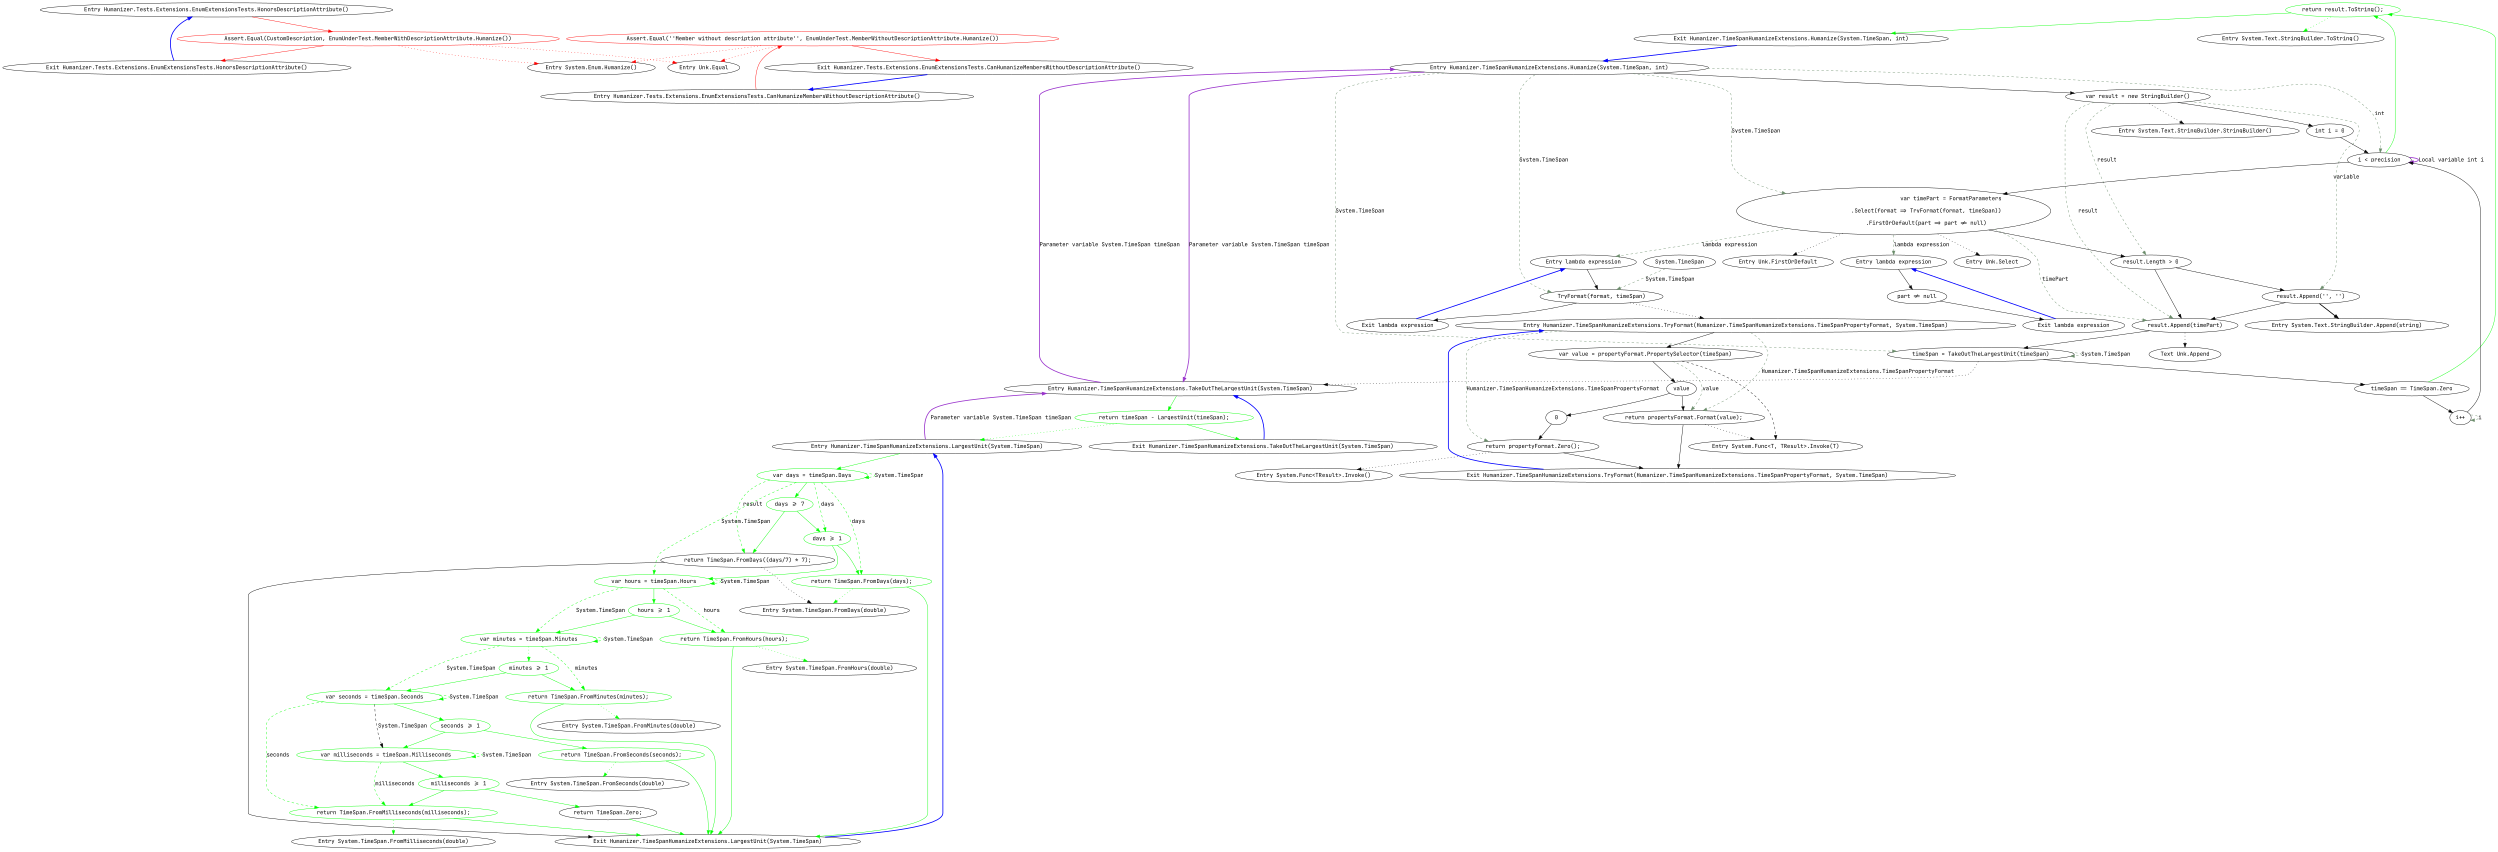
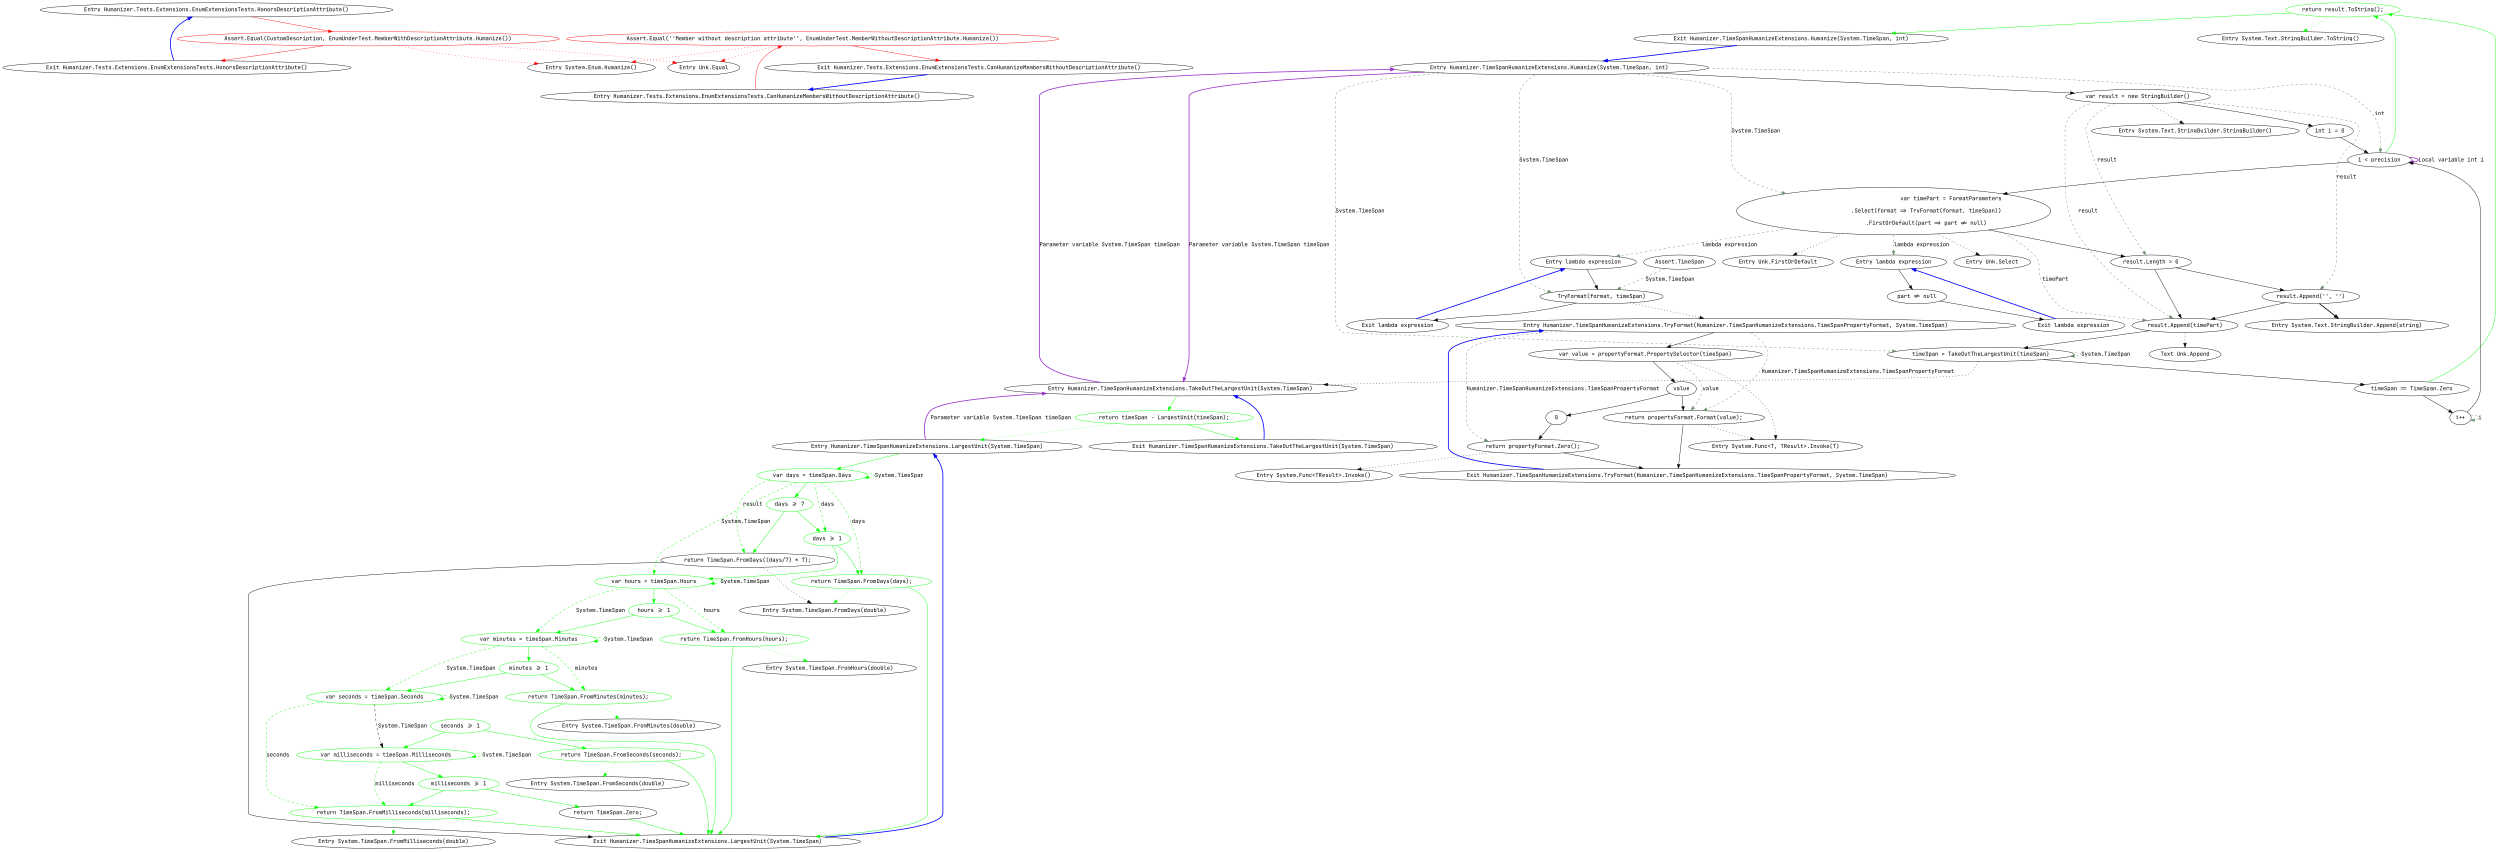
edge "var result = new StringBuilder()" -> "result.Append('', '')": label "variable" -> "result"
node "System.TimeSpan": label "System.TimeSpan" -> "Assert.TimeSpan"
edge "var value = propertyFormat.PropertySelector(timeSpan)" -> "Entry System.Func<T, TResult>.Invoke(T)": style dashed -> dotted
edge "var minutes = timeSpan.Minutes" -> "minutes >= 1": style dotted -> solid
edge "var seconds = timeSpan.Seconds" -> "seconds >= 1": removed
